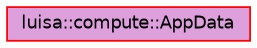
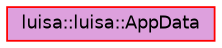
node "luisa::compute::AppData": label "luisa::compute::AppData" -> "luisa::luisa::AppData"
